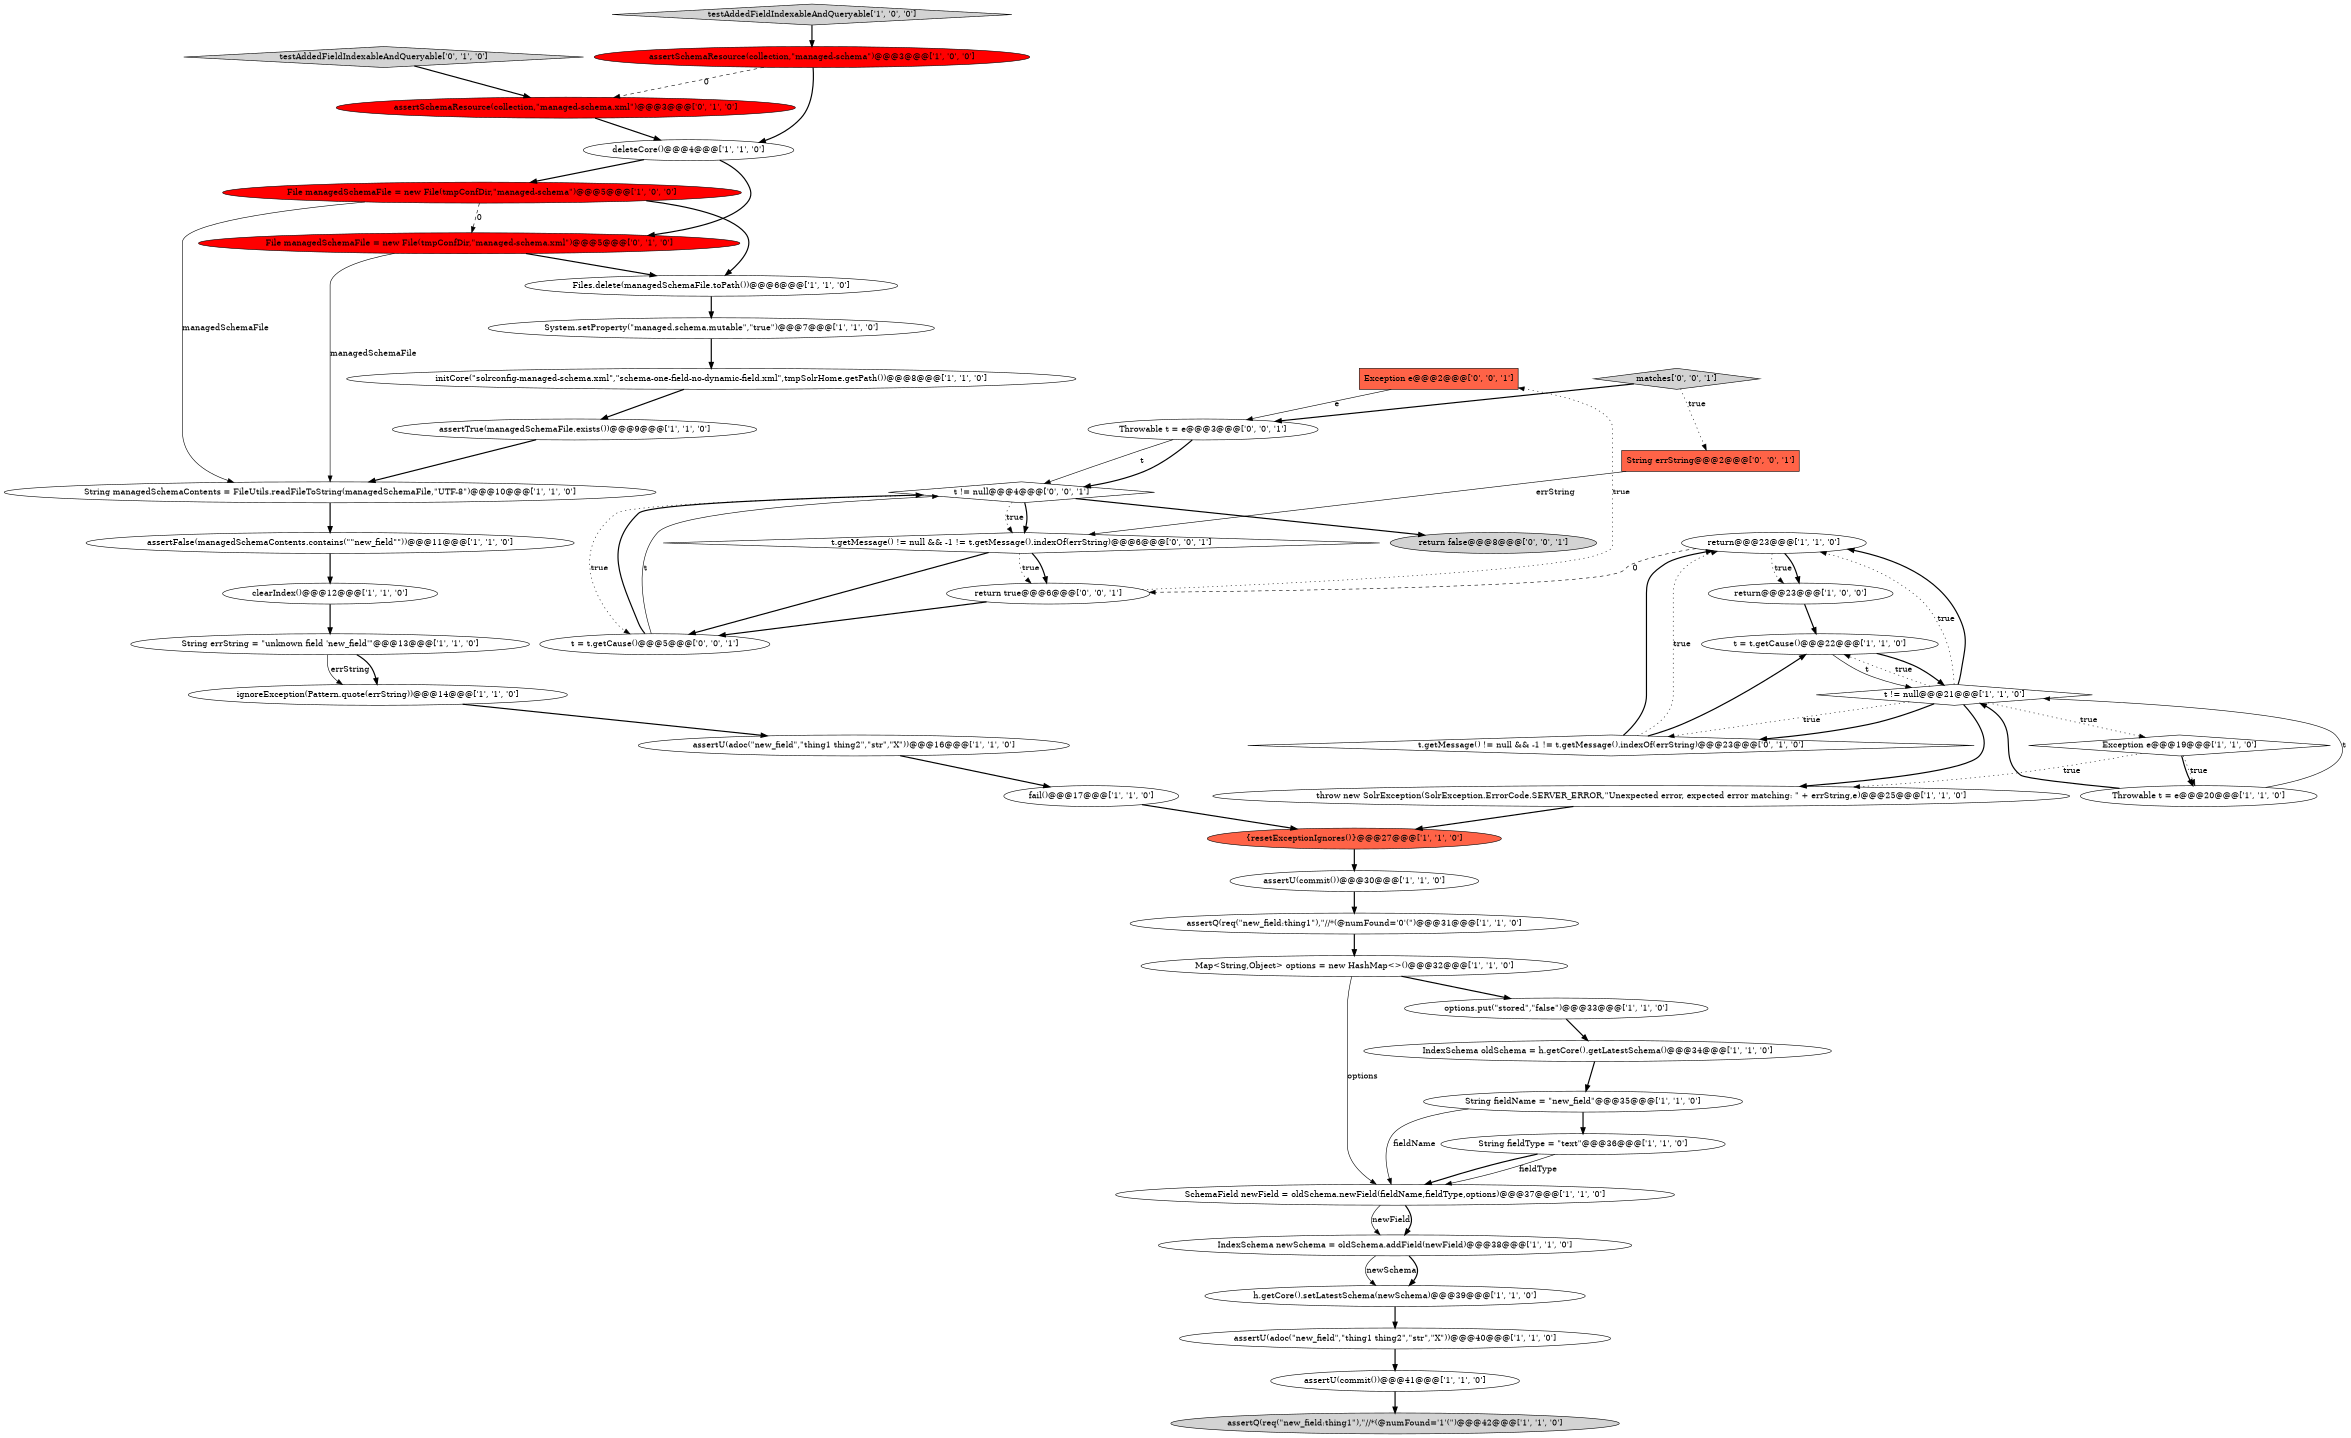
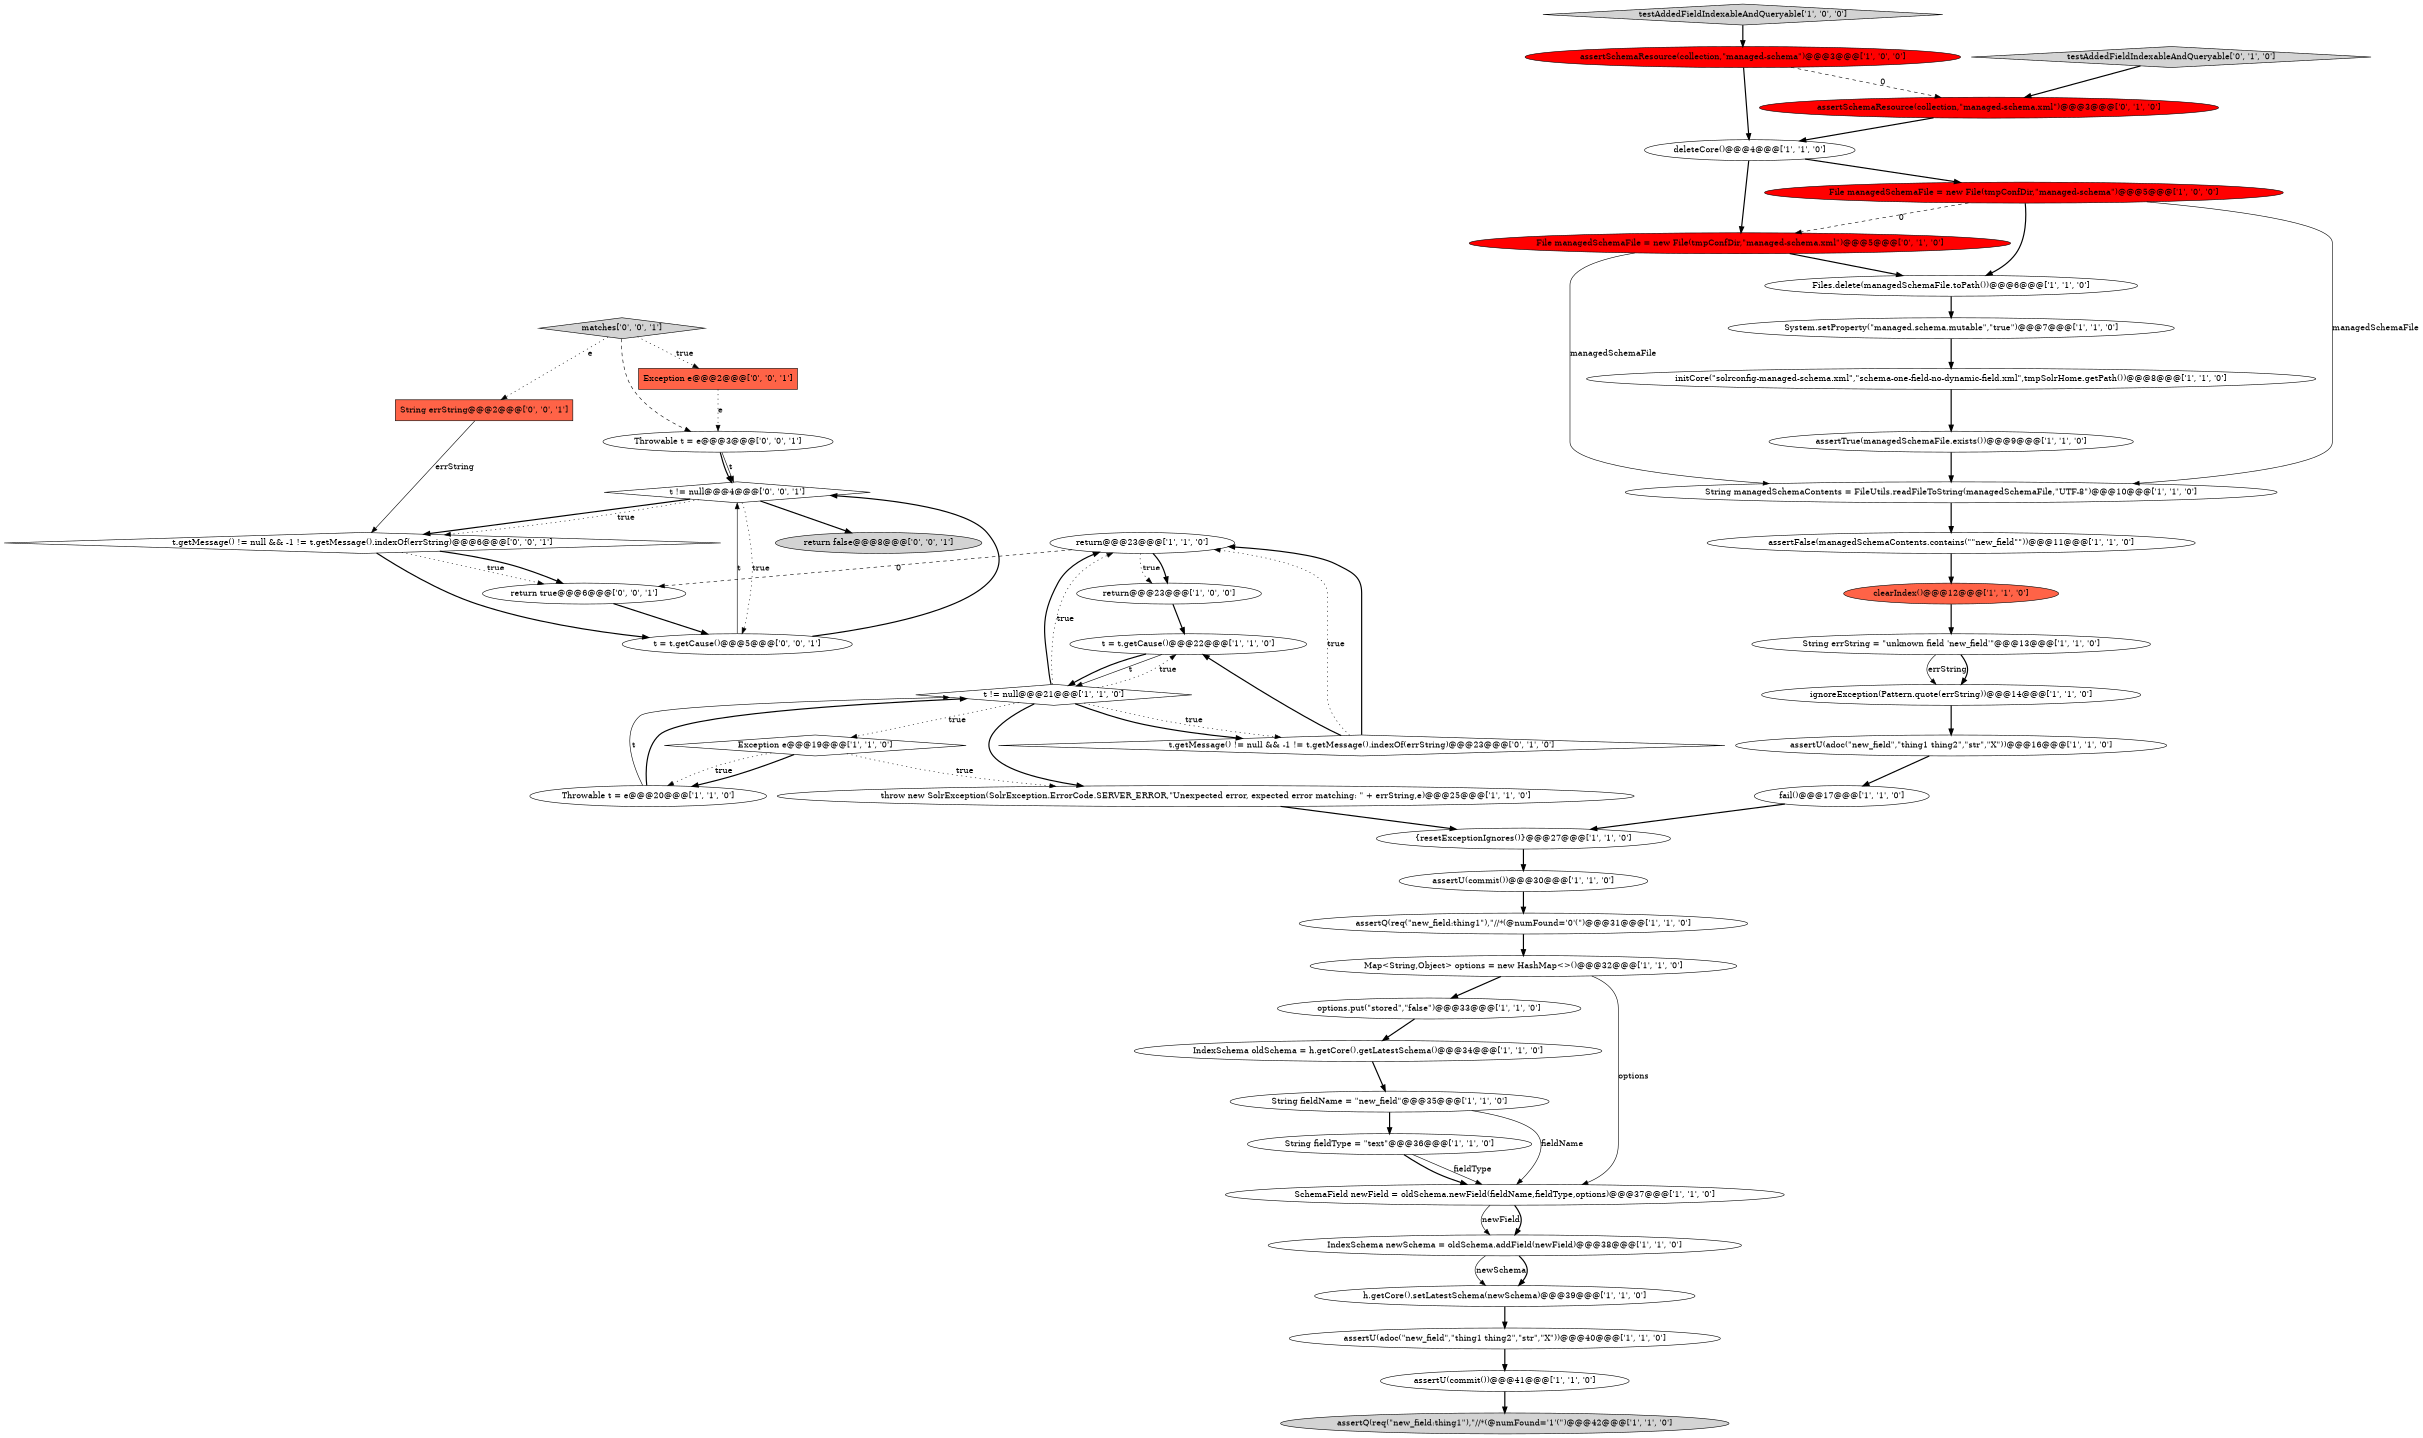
edge "matches['0', '0', '1']" -> "Throwable t = e@@@3@@@['0', '0', '1']": style bold -> dashed
edge "Exception e@@@2@@@['0', '0', '1']" -> "Throwable t = e@@@3@@@['0', '0', '1']": style solid -> dotted
edge "matches['0', '0', '1']" -> "String errString@@@2@@@['0', '0', '1']": label "true" -> "e"
edge "return true@@@6@@@['0', '0', '1']" -> "Exception e@@@2@@@['0', '0', '1']": now "matches['0', '0', '1']" -> "Exception e@@@2@@@['0', '0', '1']"
node "clearIndex()@@@12@@@['1', '1', '0']": fillcolor white -> tomato
node "{resetExceptionIgnores()}@@@27@@@['1', '1', '0']": fillcolor tomato -> white
